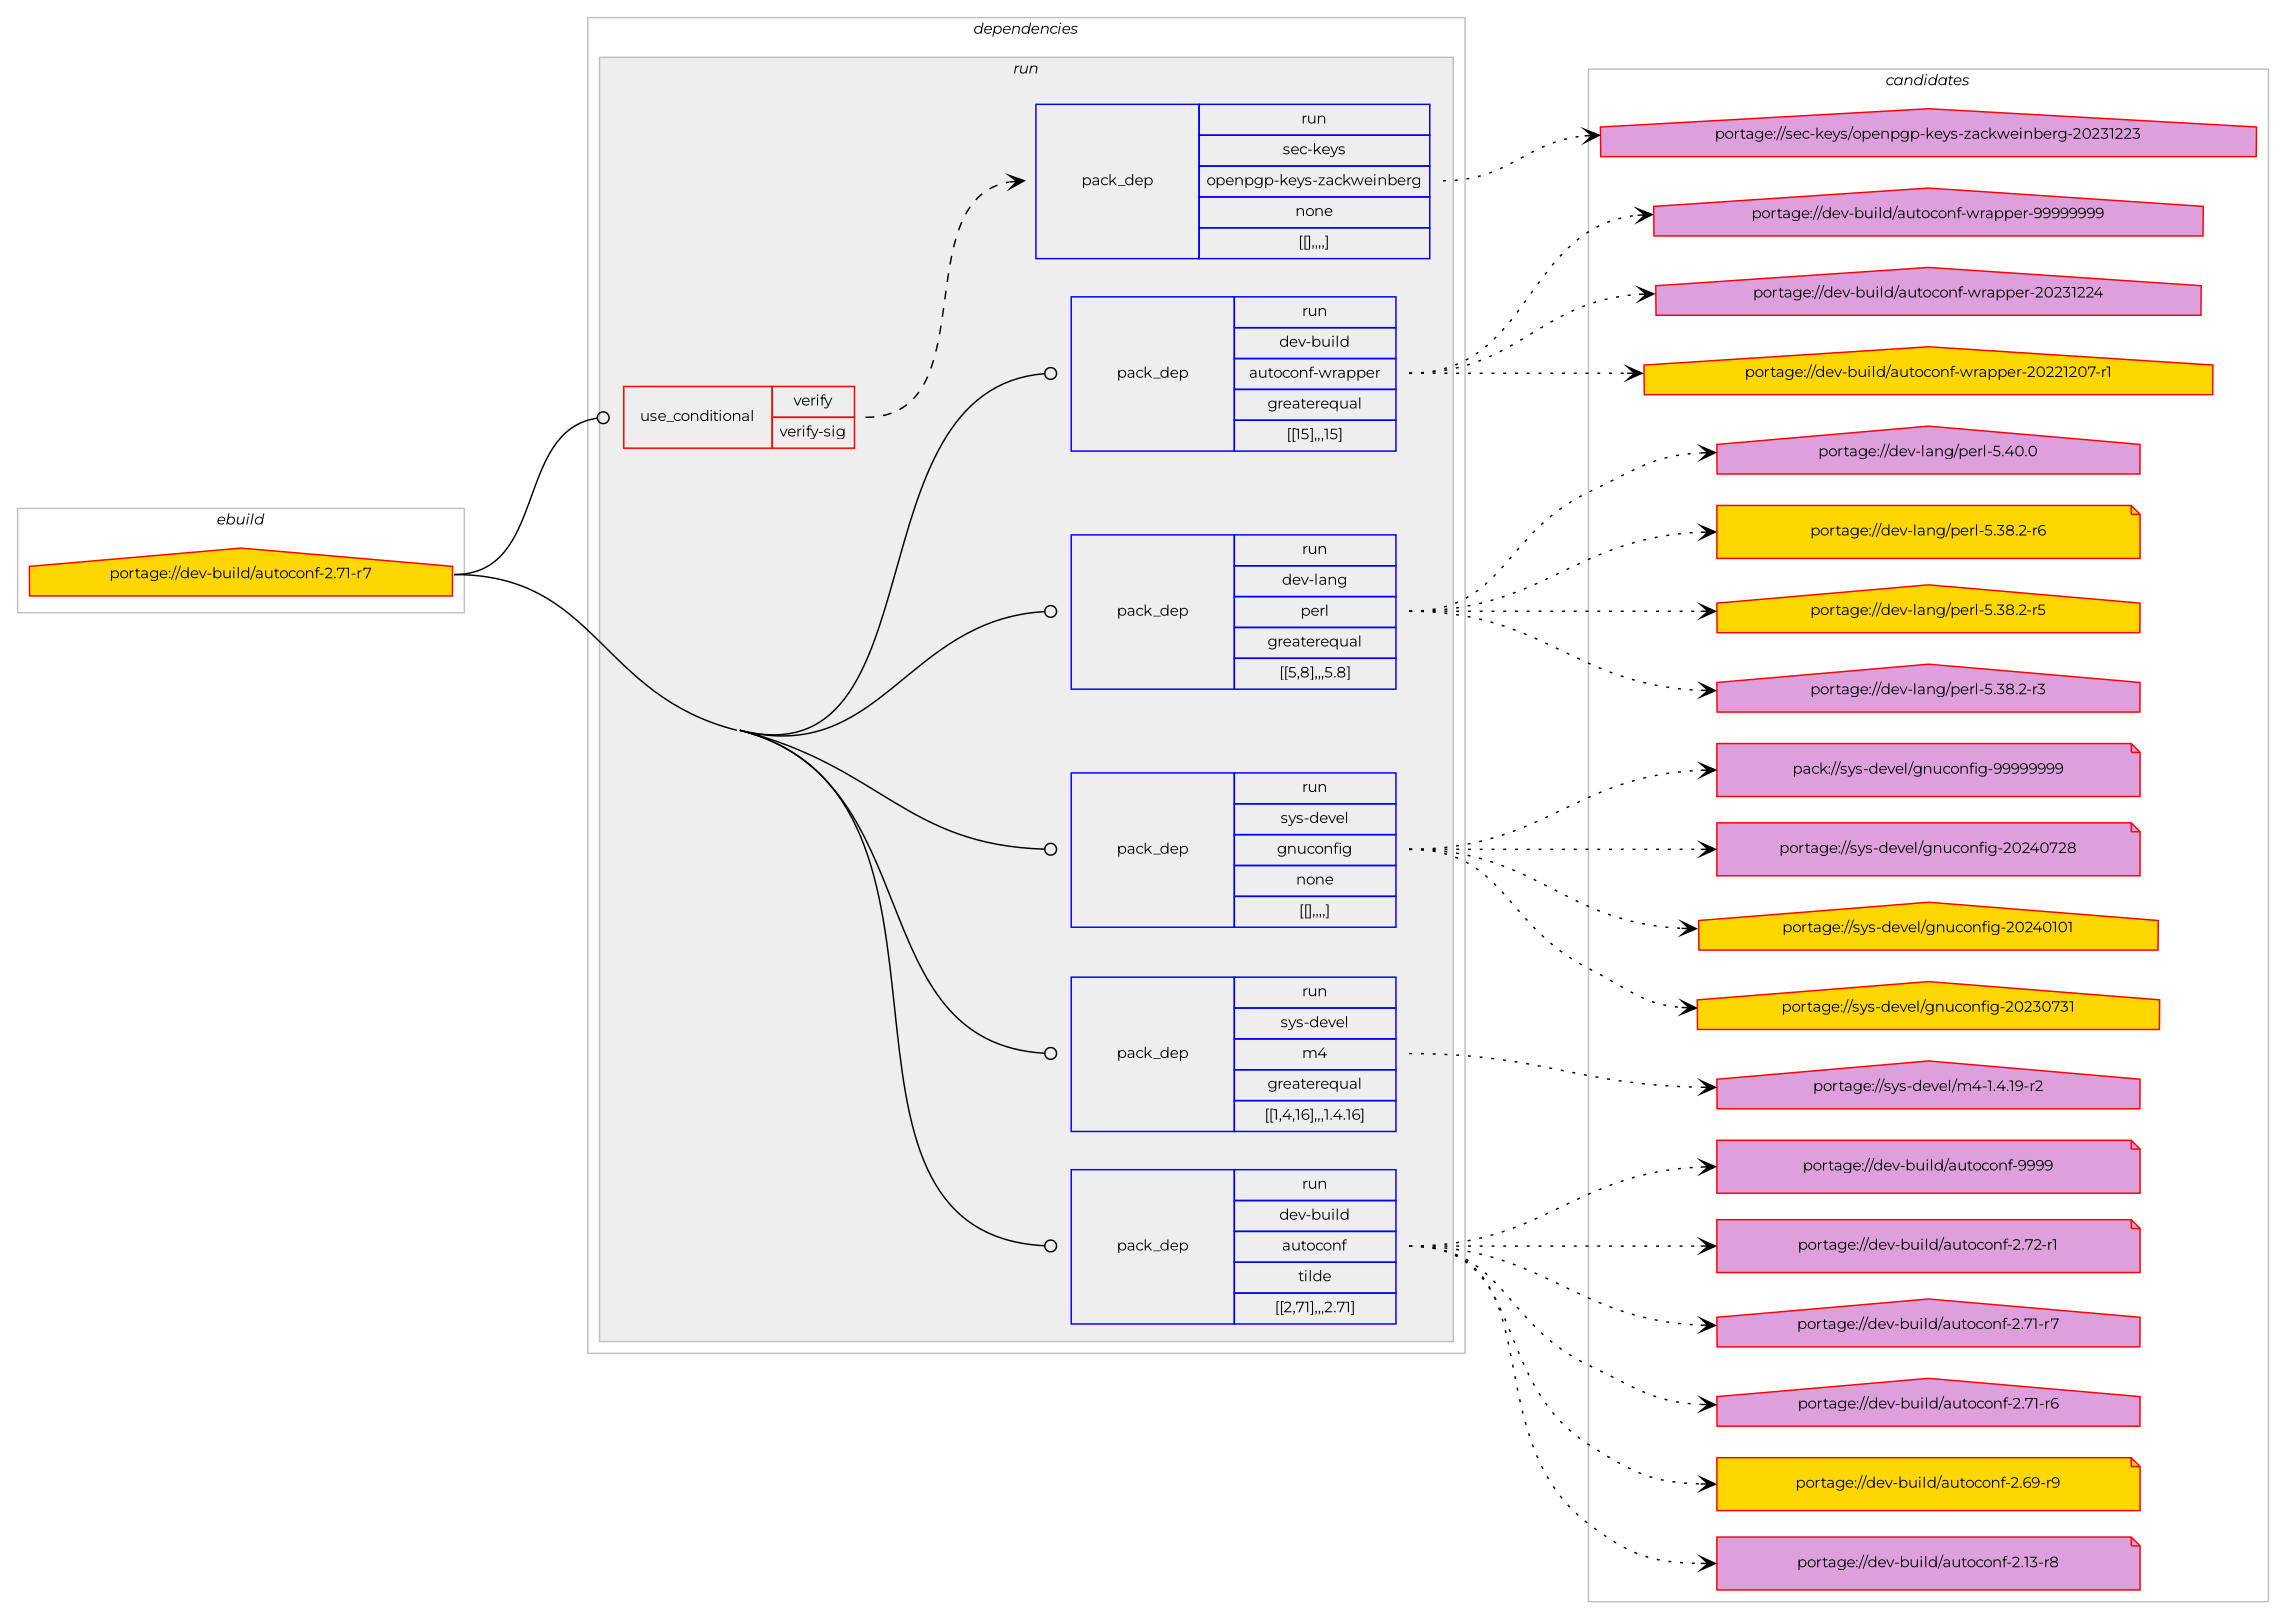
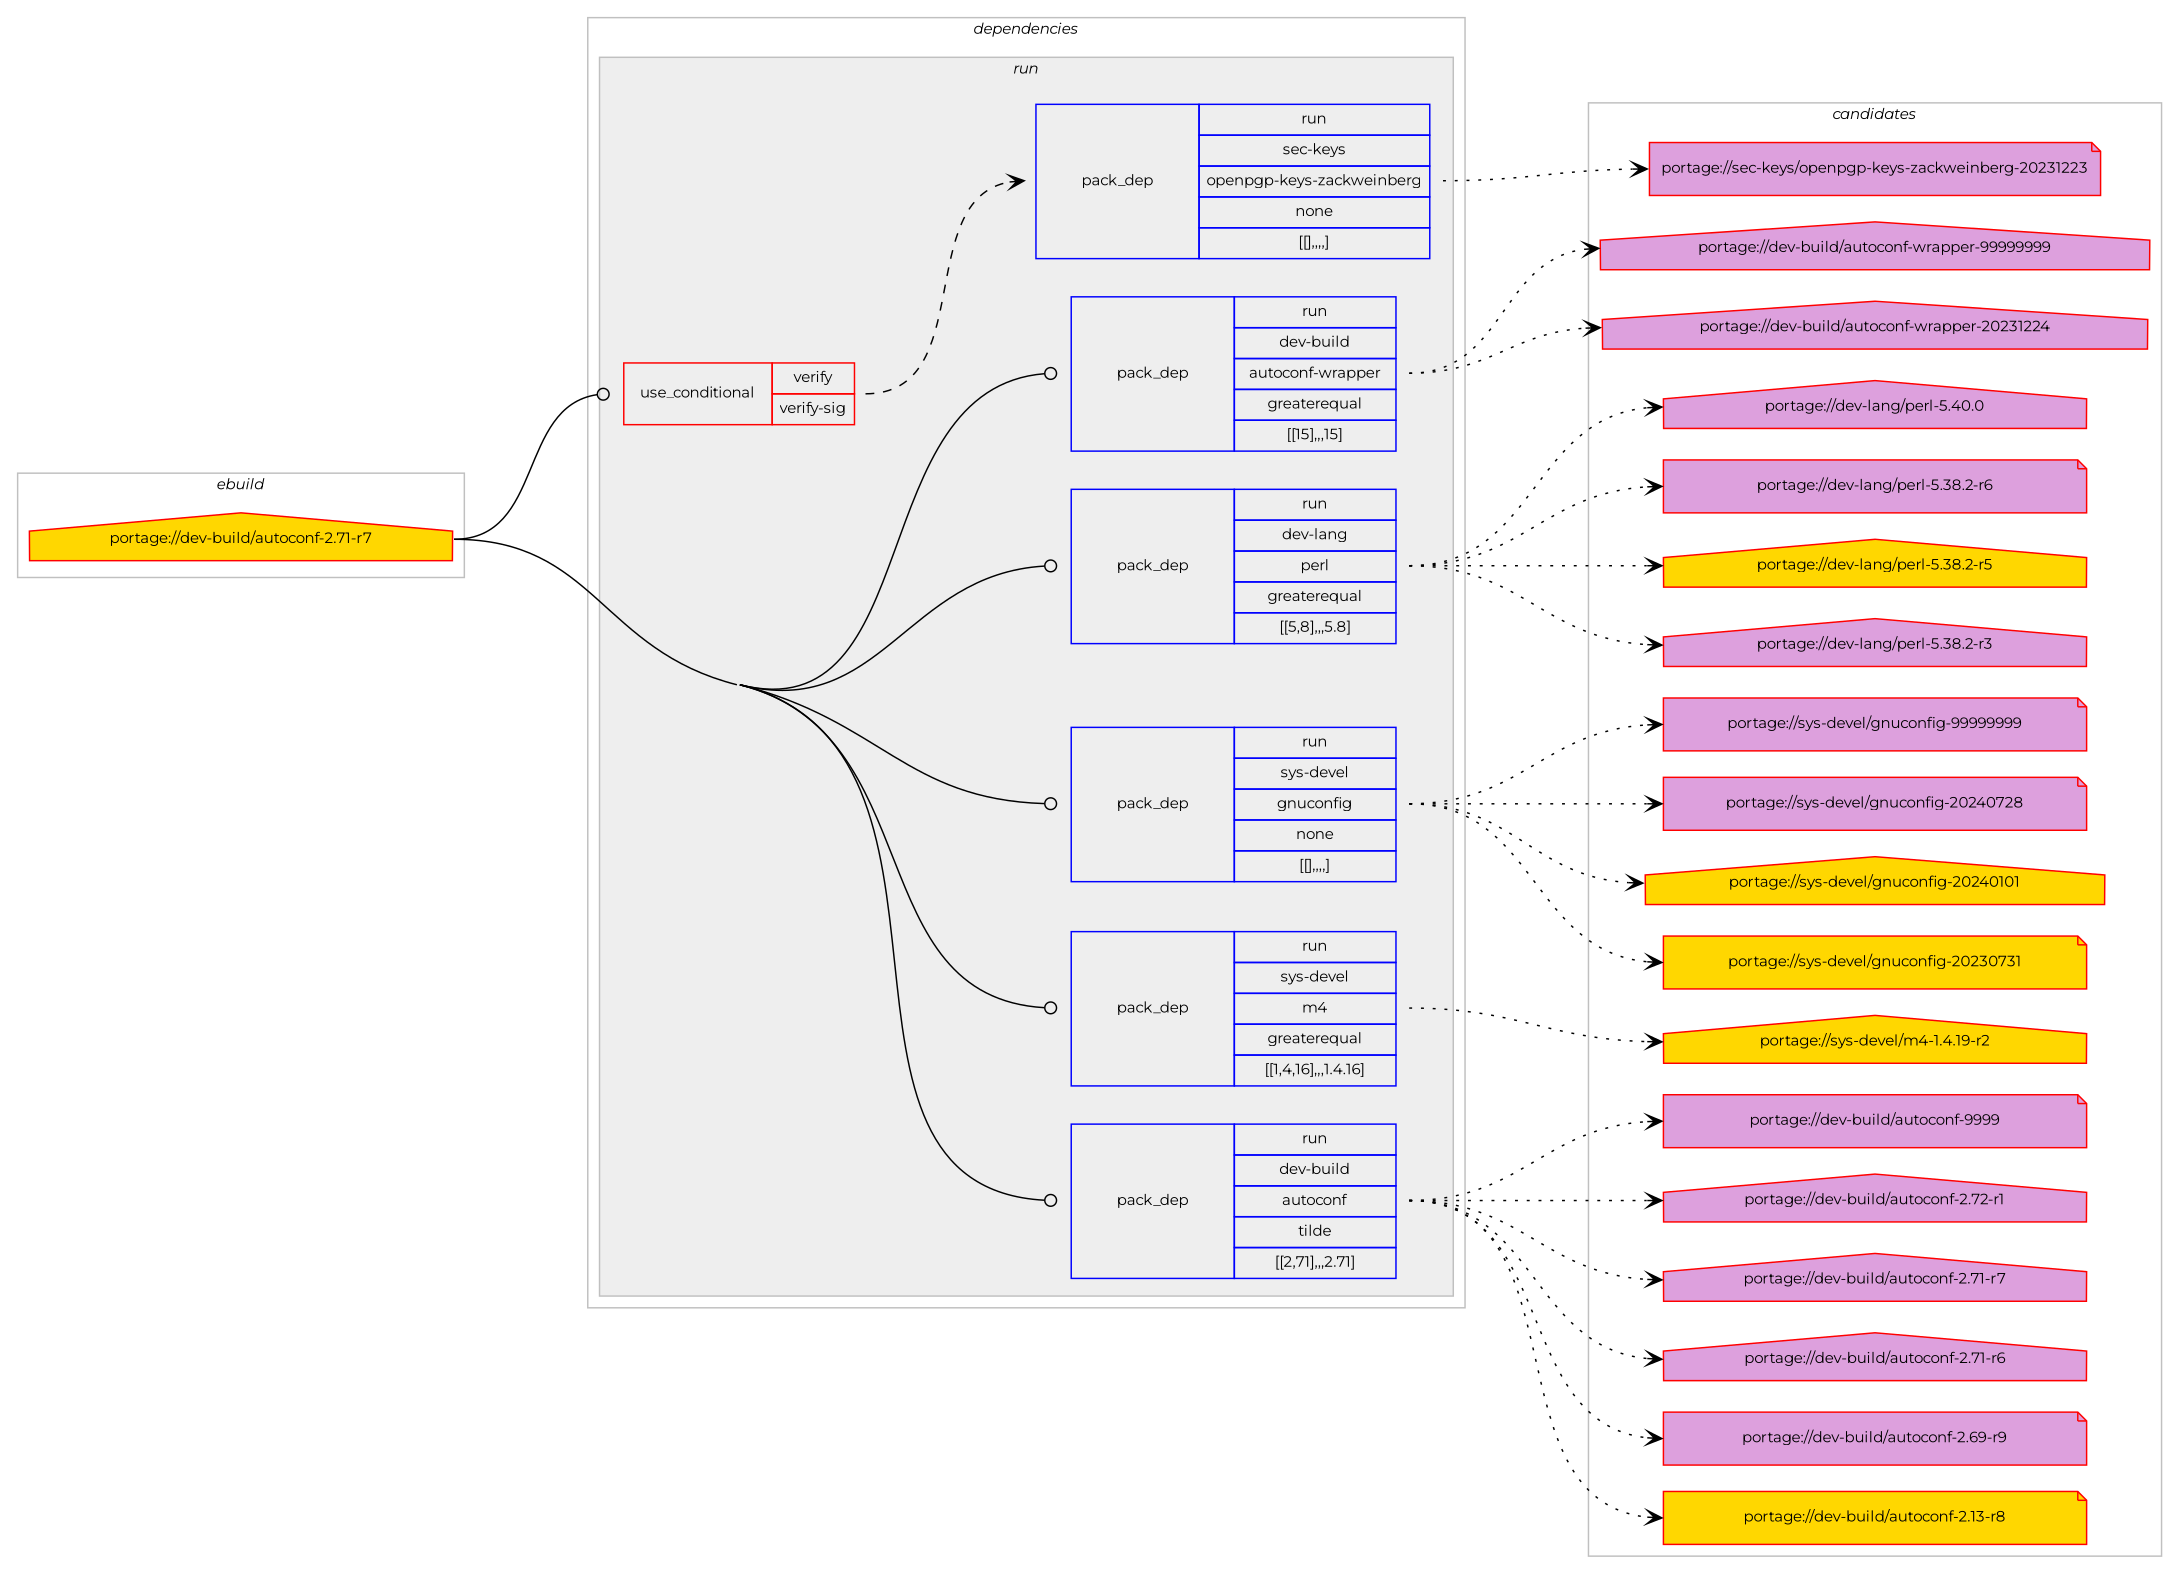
node "portage://sec-keys/openpgp-keys-zackweinberg-20231223": shape house -> note
node "portage://dev-build/autoconf-wrapper-20221207-r1": removed
node "portage://dev-lang/perl-5.38.2-r6": fillcolor gold -> plum
node "pack://sys-devel/gnuconfig-99999999": label "pack://sys-devel/gnuconfig-99999999" -> "portage://sys-devel/gnuconfig-99999999"
node "portage://sys-devel/gnuconfig-20230731": shape house -> note
node "portage://sys-devel/m4-1.4.19-r2": fillcolor plum -> gold
node "portage://dev-build/autoconf-2.72-r1": shape note -> house
node "portage://dev-build/autoconf-2.69-r9": fillcolor gold -> plum
node "portage://dev-build/autoconf-2.13-r8": fillcolor plum -> gold
